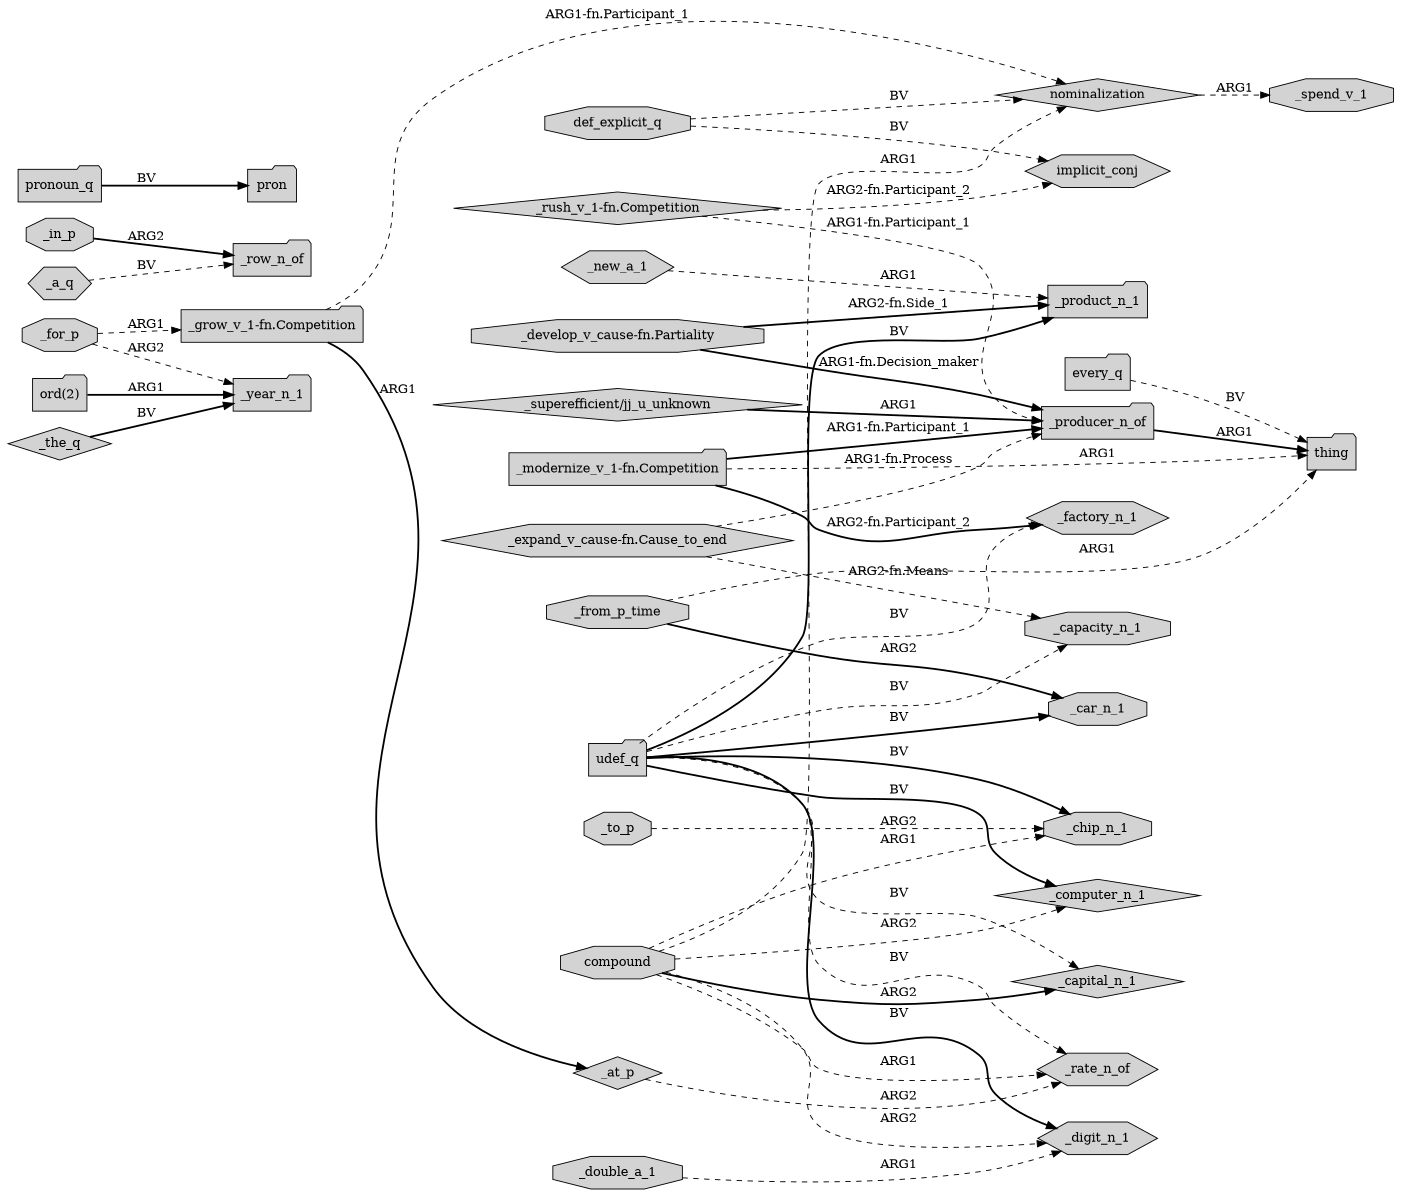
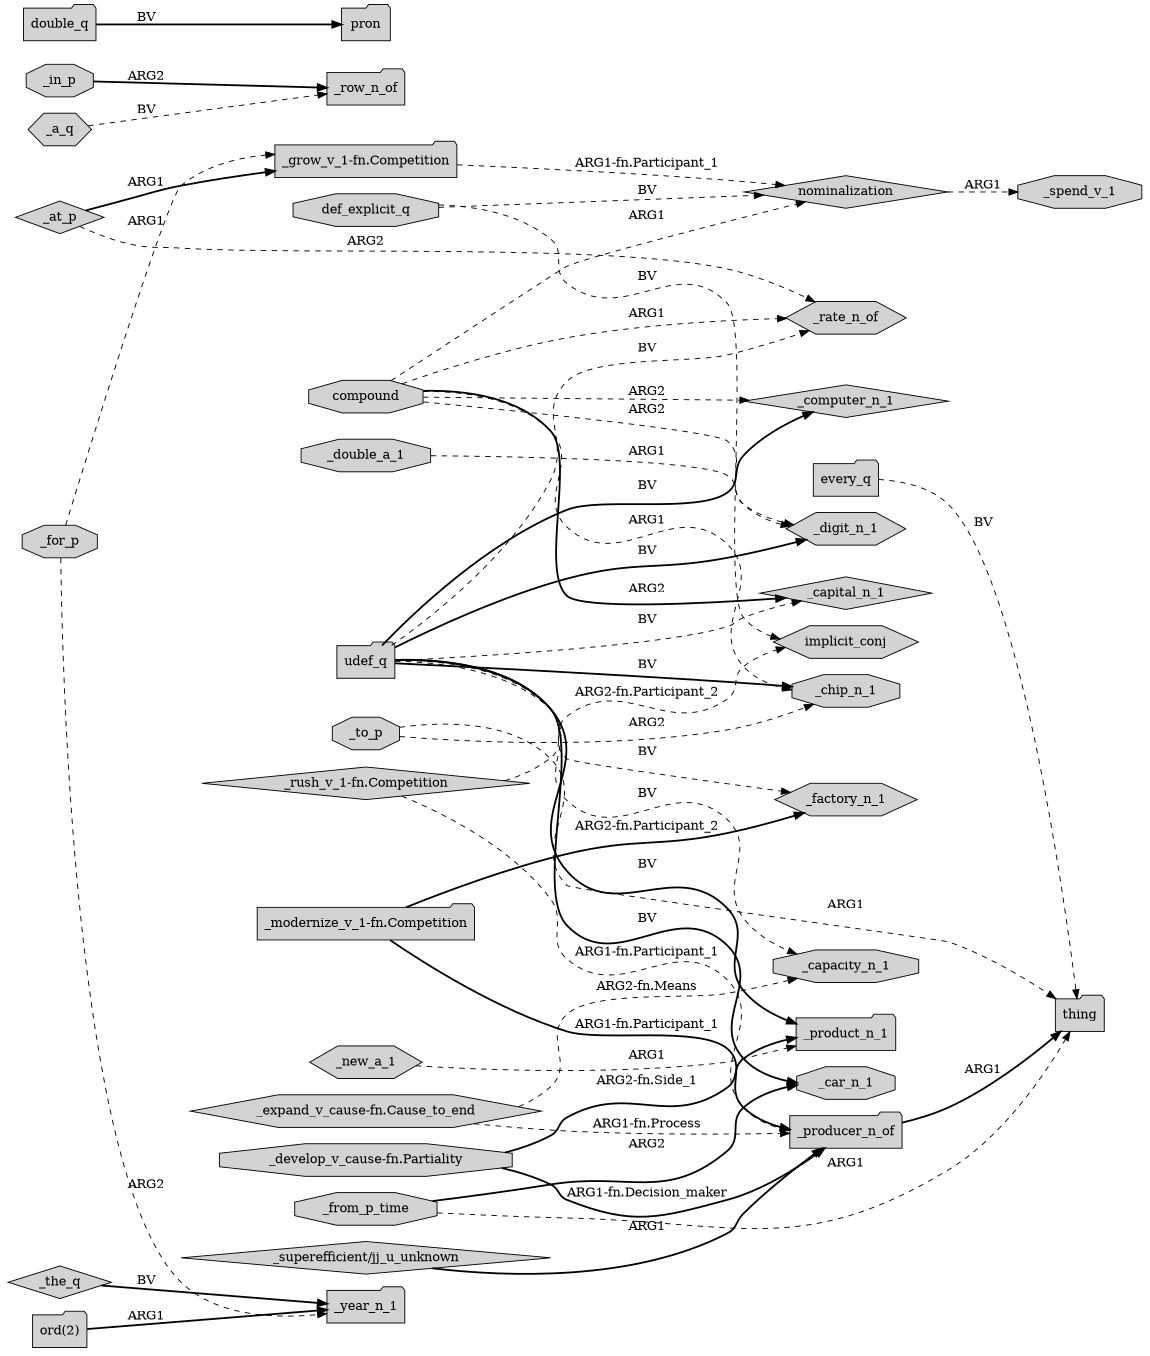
node "pronoun_q": label "pronoun_q" -> "double_q"
edge "_modernize_v_1-fn.Competition" -> "thing": now "_to_p" -> "thing"
edge "_grow_v_1-fn.Competition" -> "_at_p": reversed
